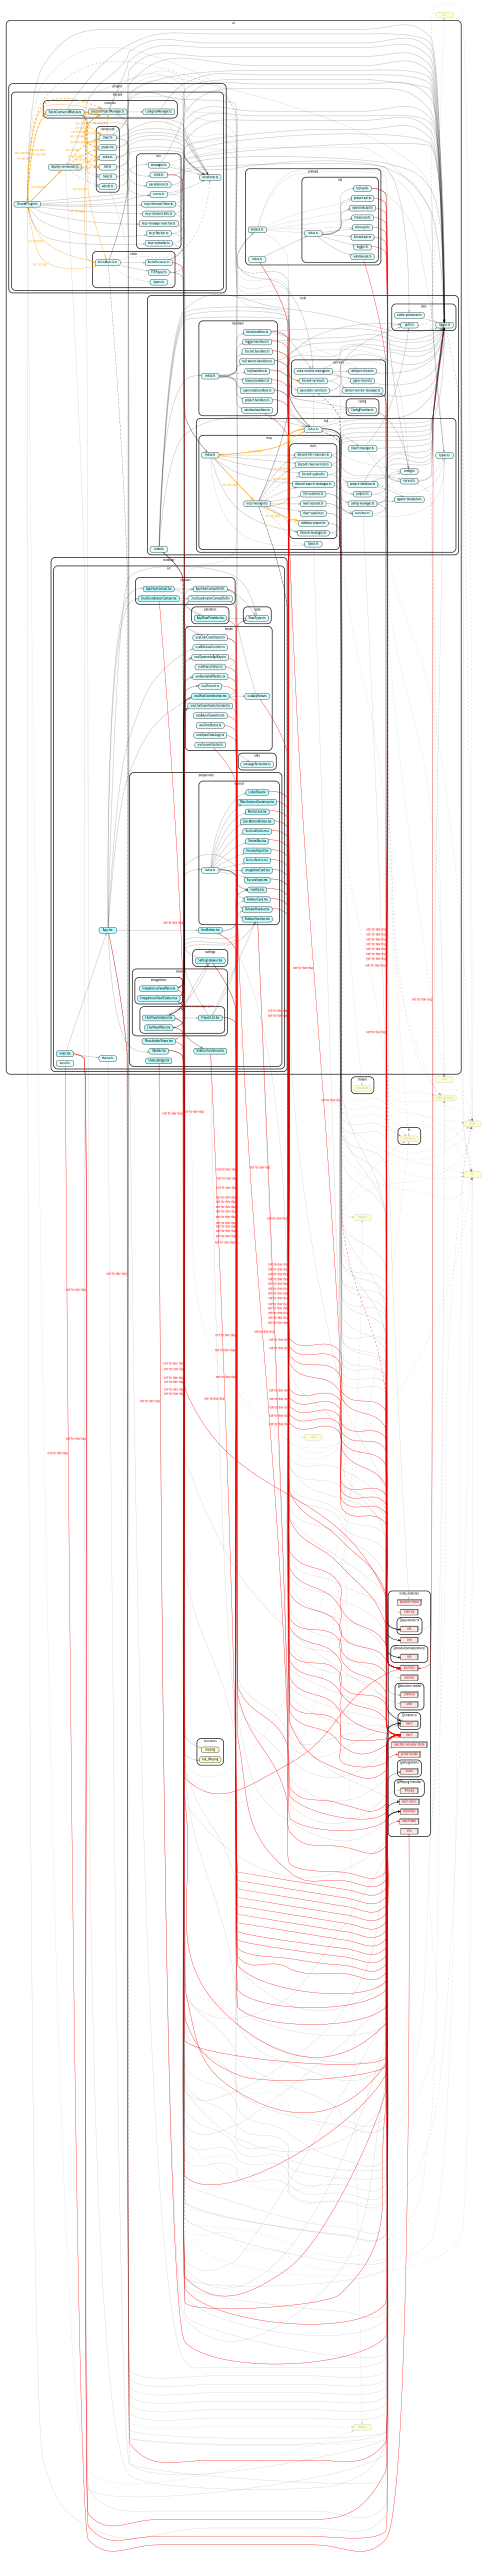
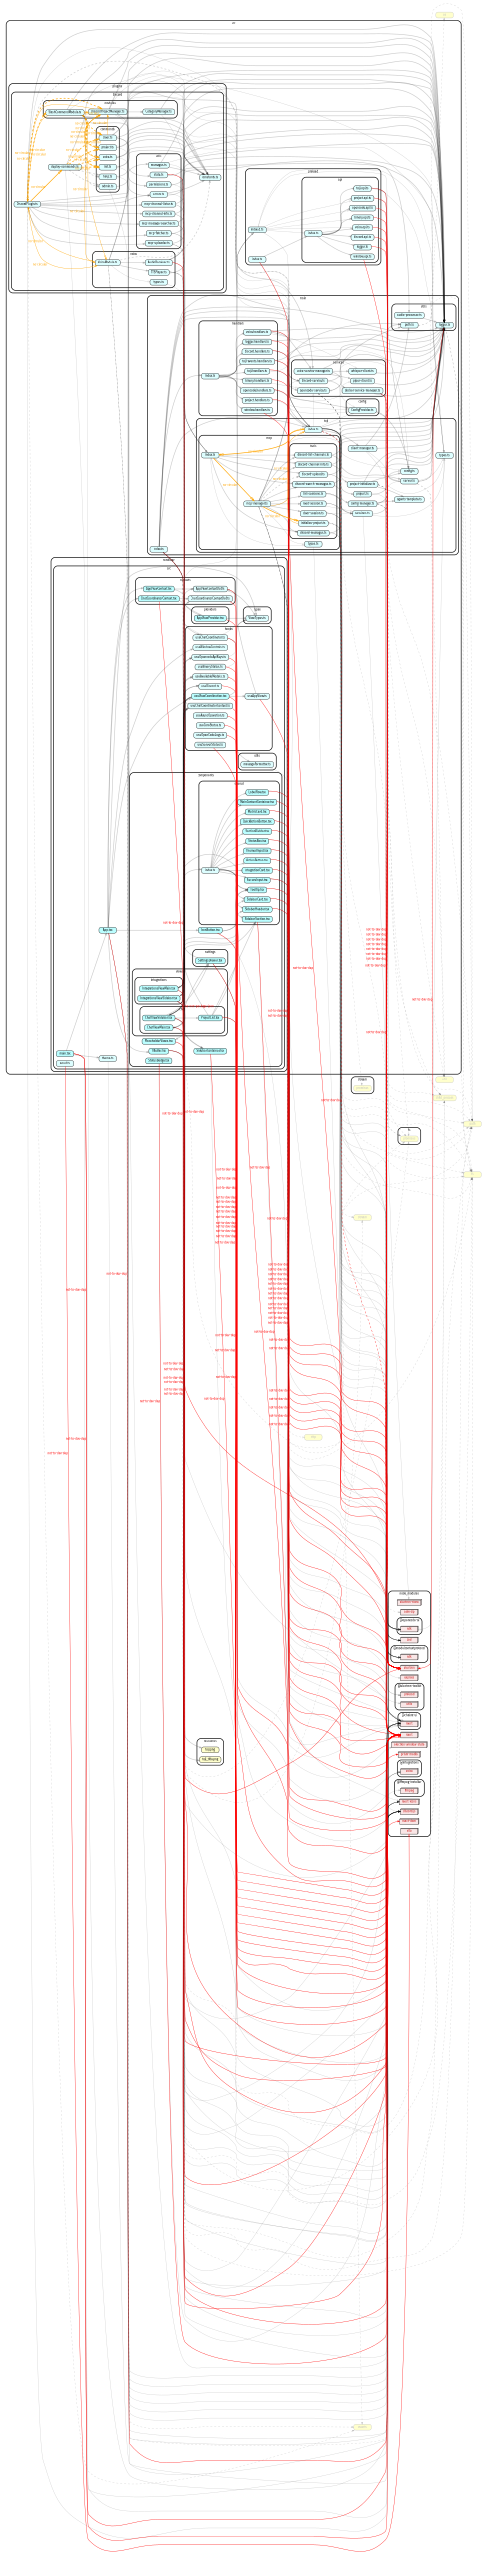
edge "init.ts" -> "DiscordProjectManager.ts": color #00000033 -> orange
edge "discord.handlers.ts" -> "discord-service.ts": color orange -> #00000033
